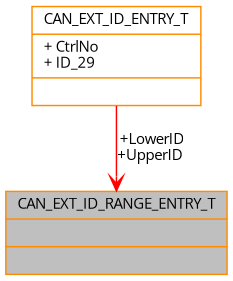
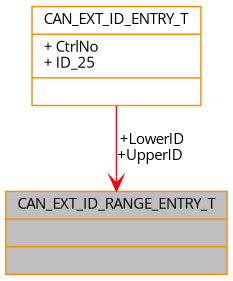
node "CAN_EXT_ID_ENTRY_T": text "+ ID_29" -> "+ ID_25"
